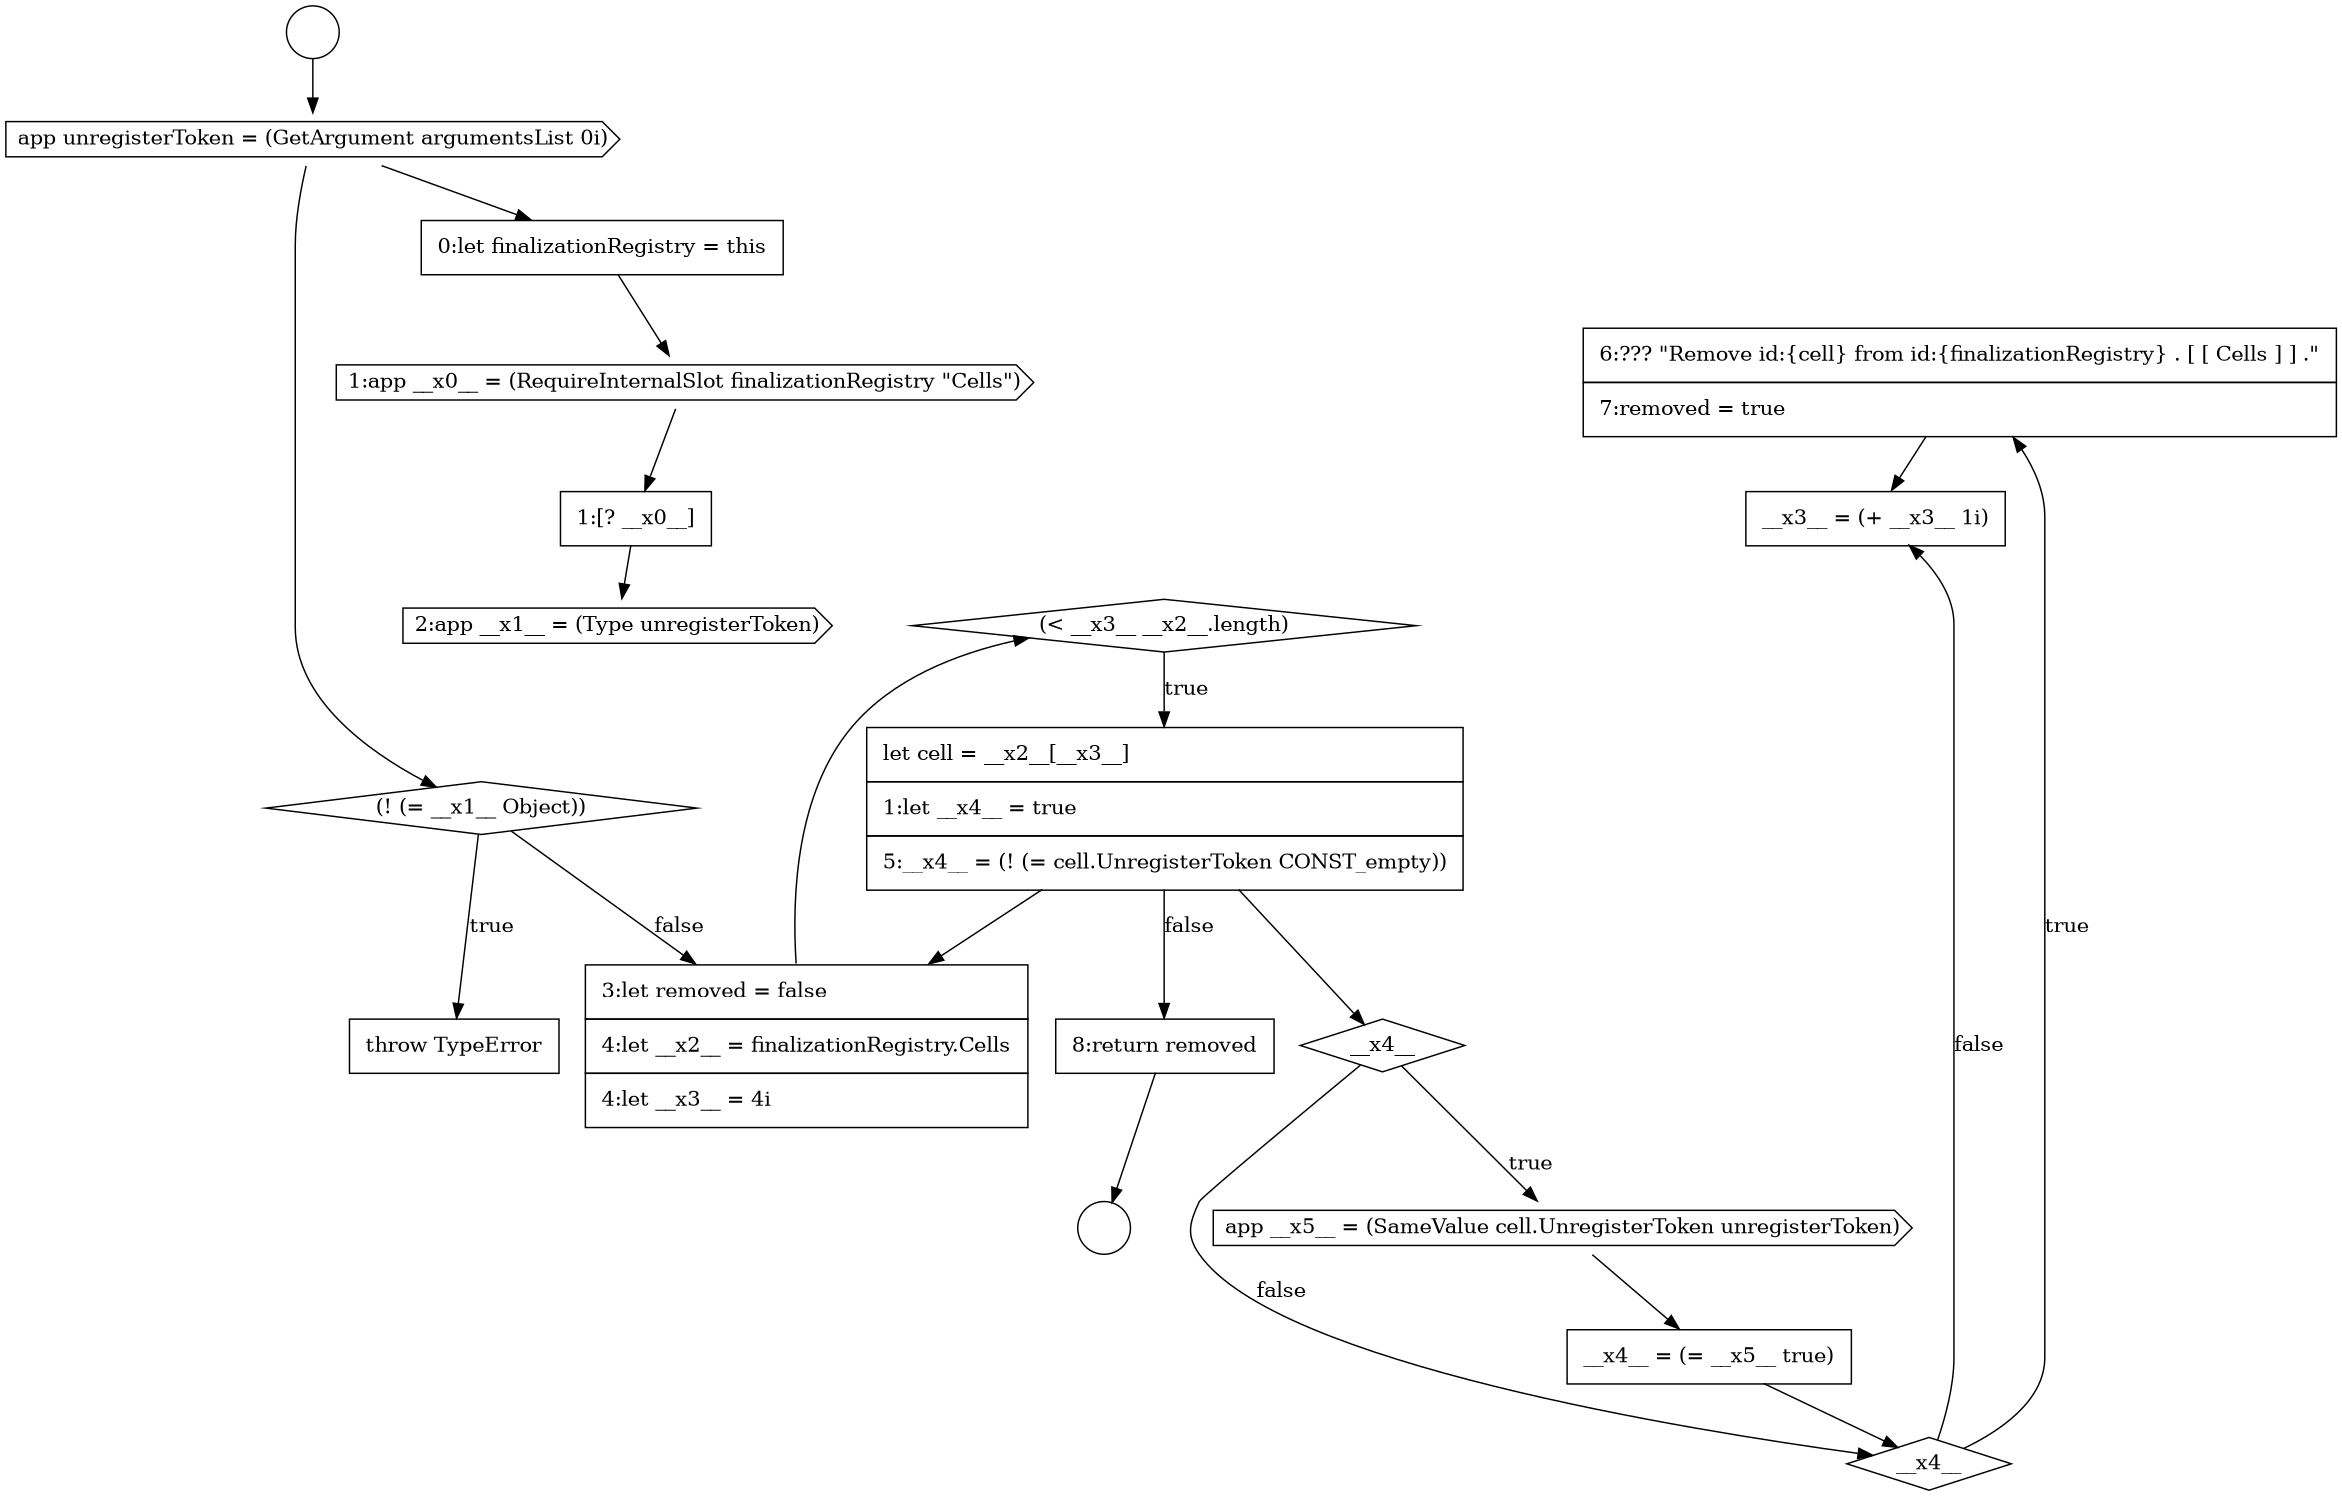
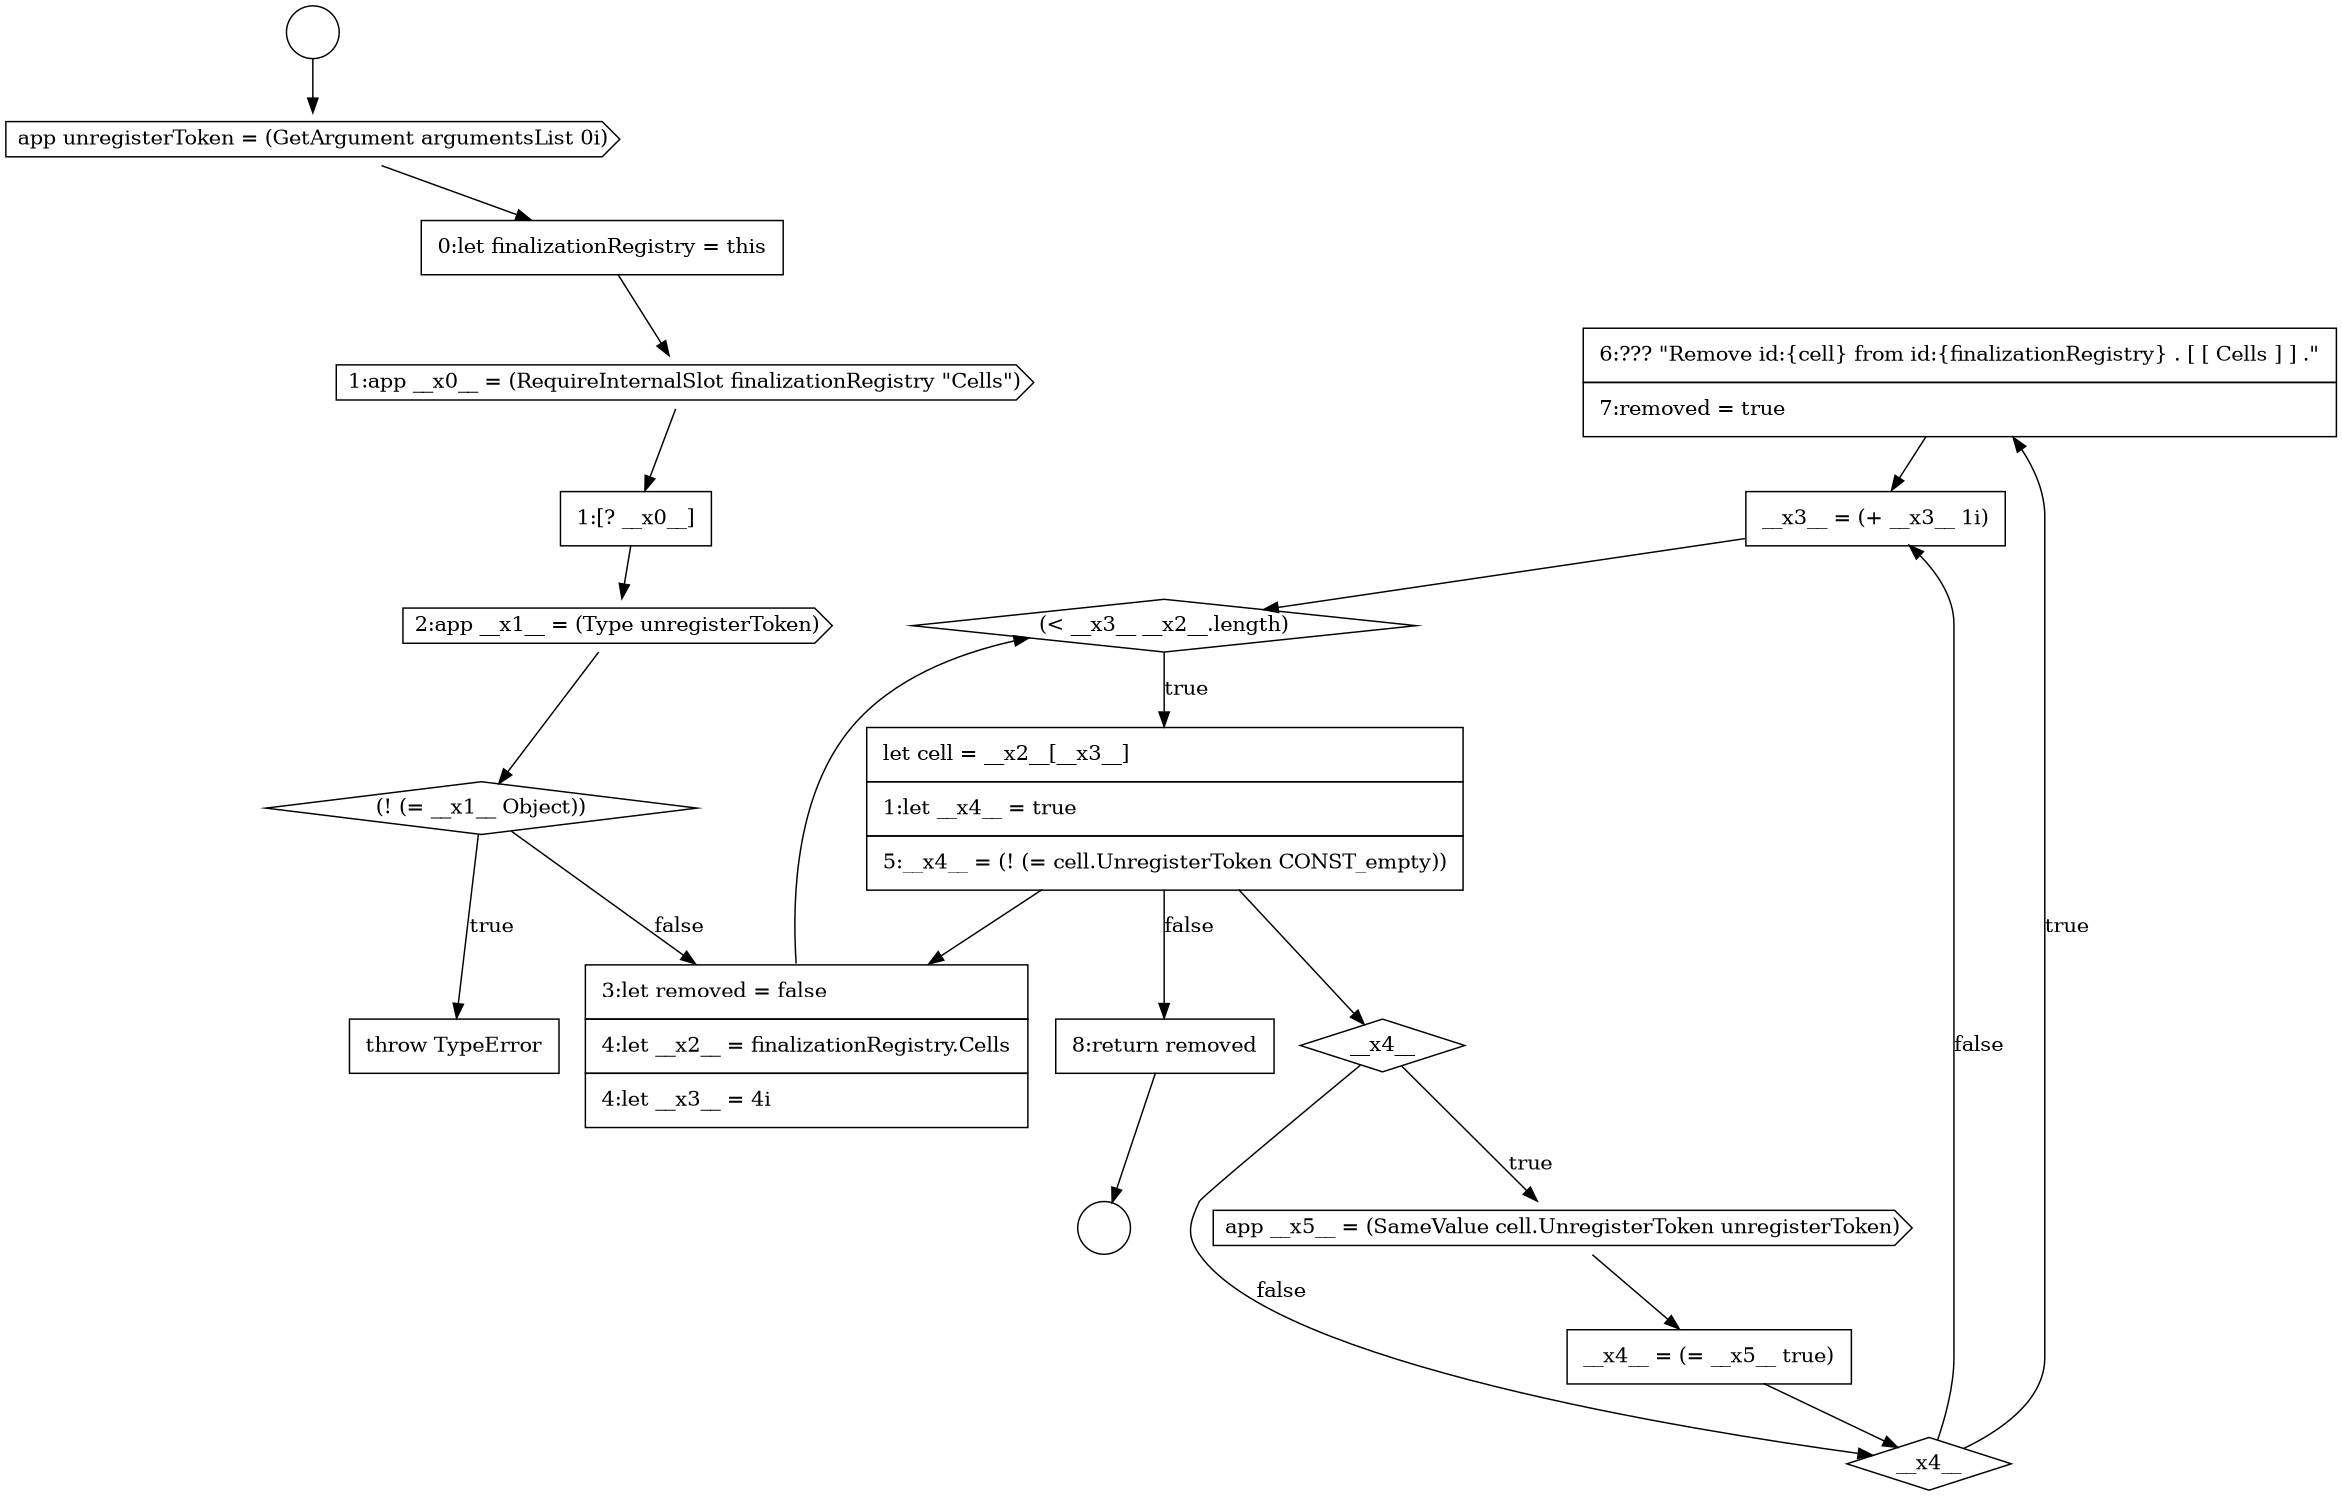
edge "app unregisterToken = (GetArgument argumentsList 0i)" -> "(! (= __x1__ Object))": now "2:app __x1__ = (Type unregisterToken)" -> "(! (= __x1__ Object))"
edge "__x3__ = (+ __x3__ 1i)" -> "(< __x3__ __x2__.length)": added
